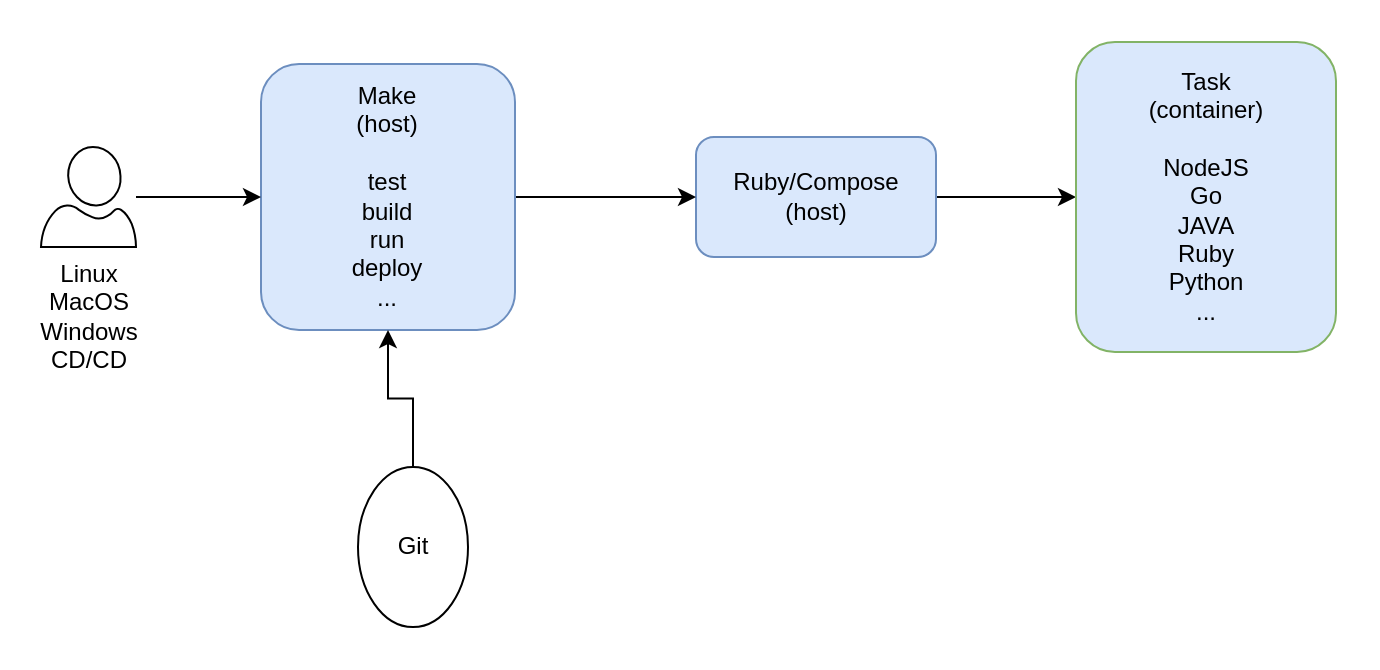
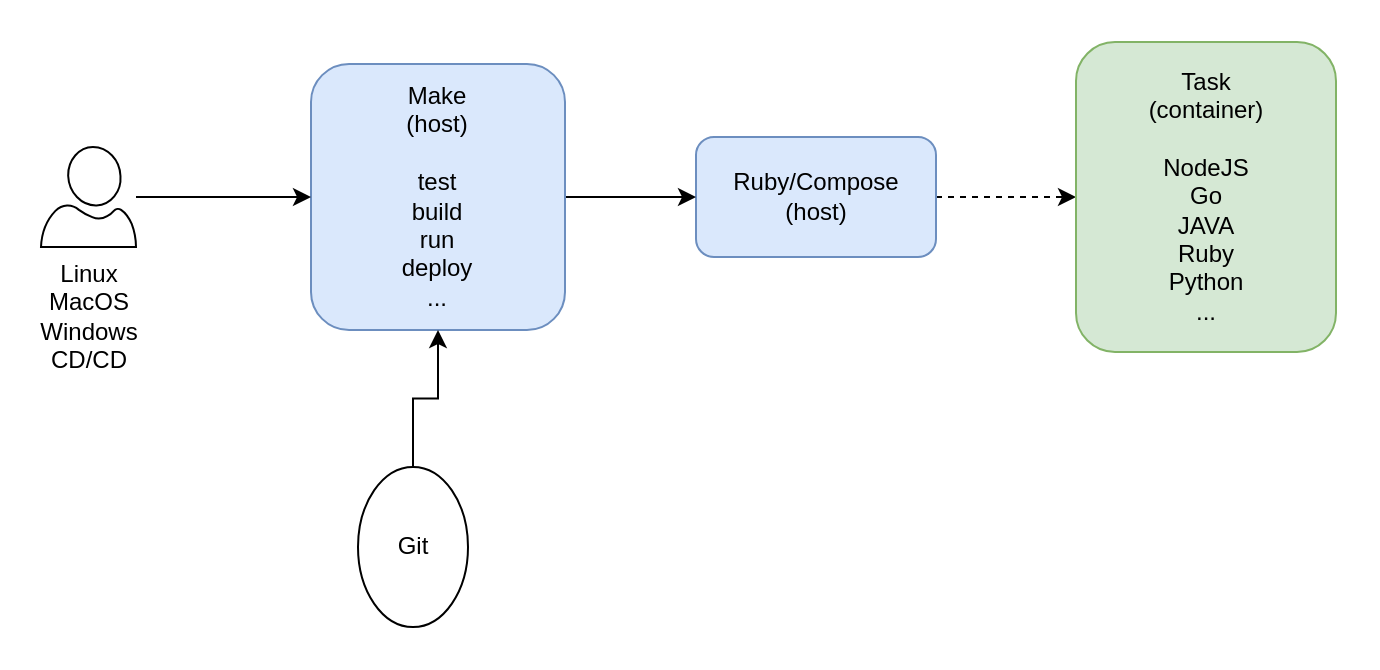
node "Make (host) test build run deploy ...": moved (388, 197) -> (438, 197)
edge "Ruby/Compose (host)" -> "Task (container) NodeJS Go JAVA Ruby Python ...": style solid -> dashed
node "Task (container) NodeJS Go JAVA Ruby Python ...": fillcolor #dae8fc -> #d5e8d4
